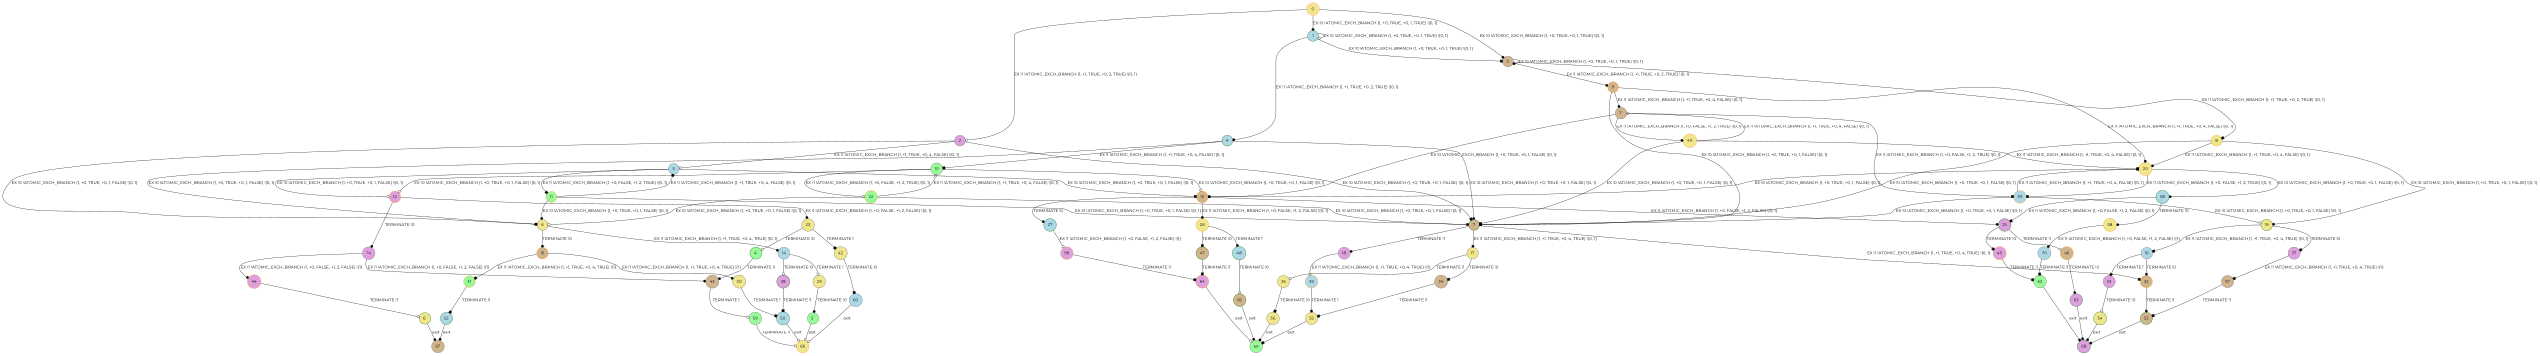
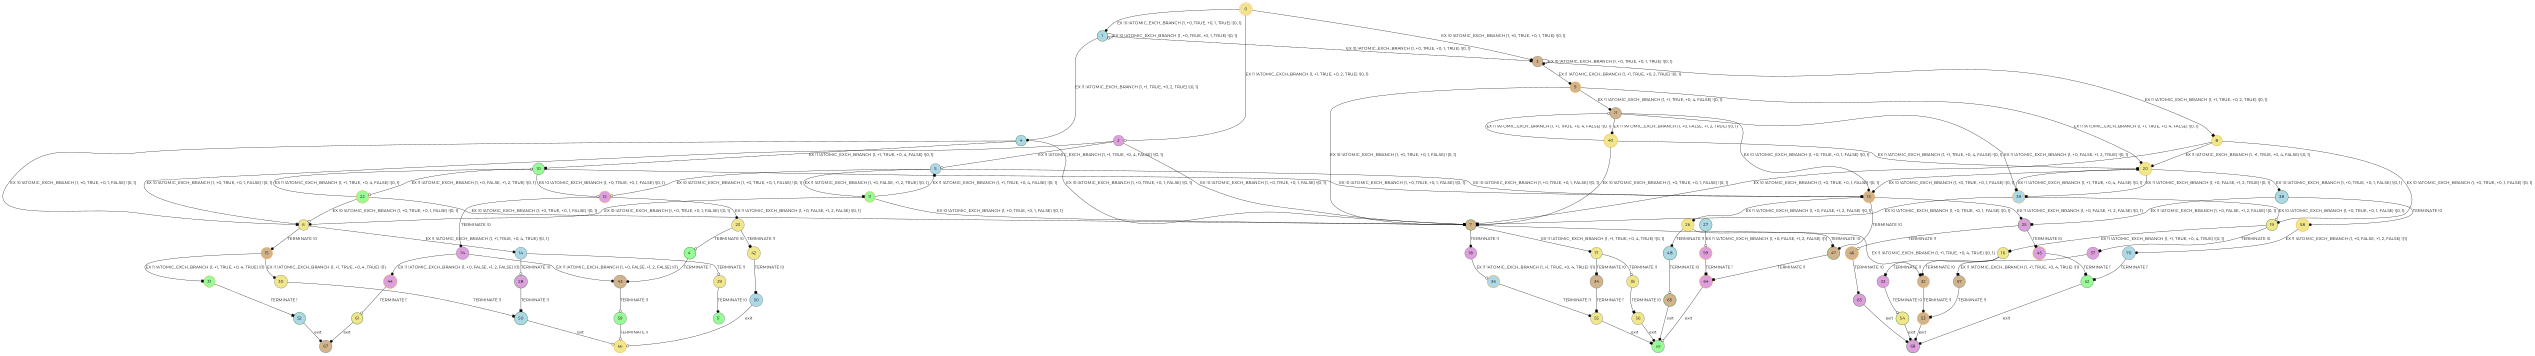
edge "13" -> "27": now "13" -> "47"
node "16": fillcolor lightblue -> khaki
node "53": color darkgreen -> darkorange
edge "51" -> "66": removed, label "exit"
